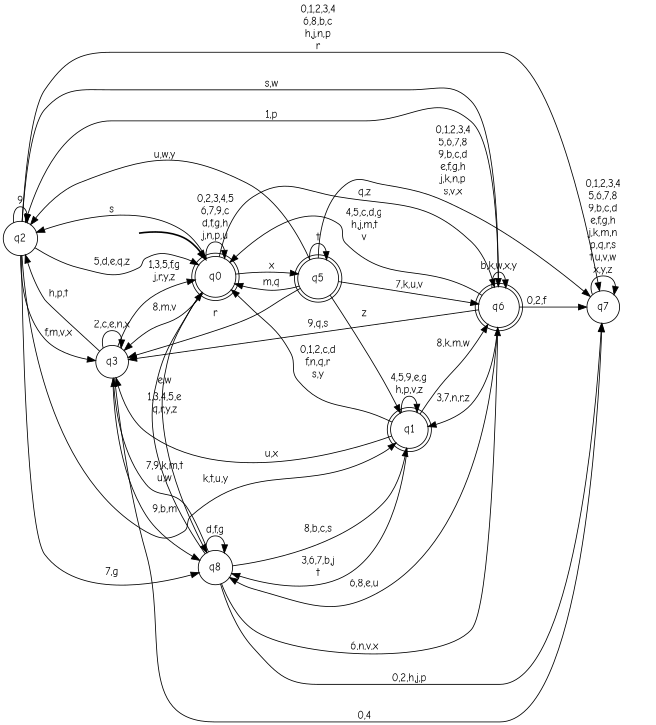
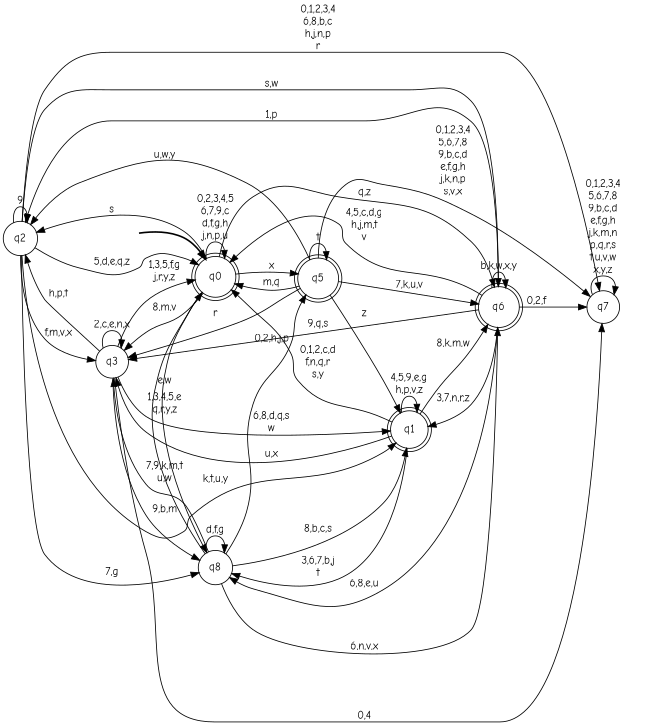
edge "q3" -> "q1": added, label "6,8,d,q,s w"
edge "q8" -> "q7": now "q8" -> "q5"
